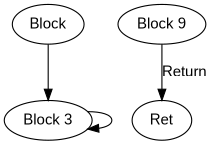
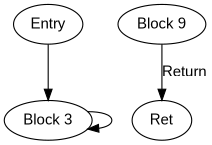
node "Block": label "Block" -> "Entry"
